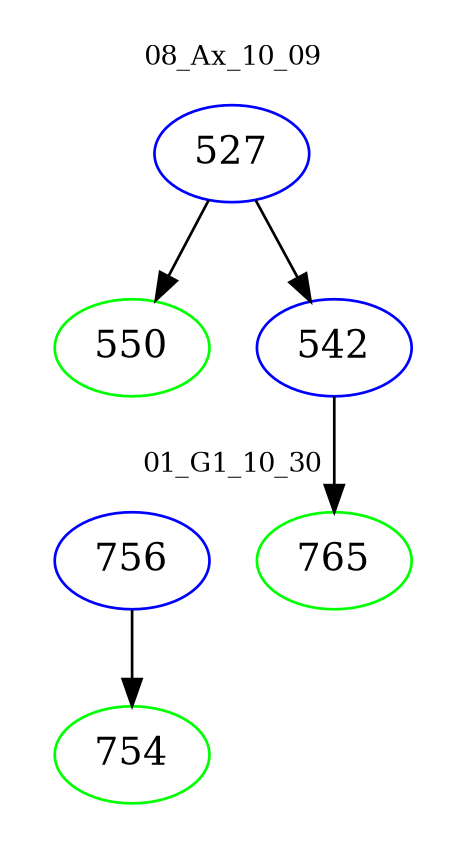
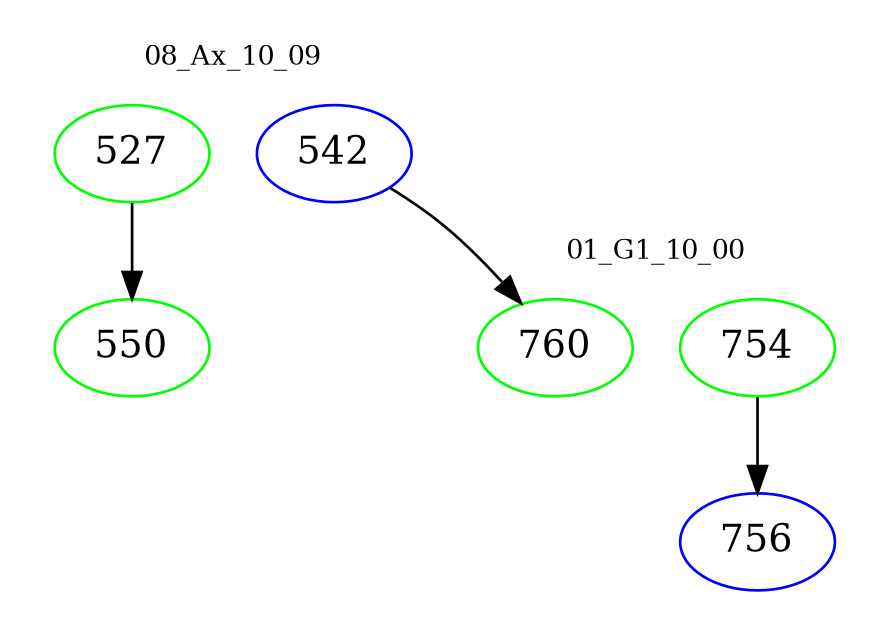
node "527": color blue -> green
edge "527" -> "542": removed
cluster "01_G1_10_30": label "01_G1_10_30" -> "01_G1_10_00"
node "765": label "765" -> "760"
edge "756" -> "754": reversed
